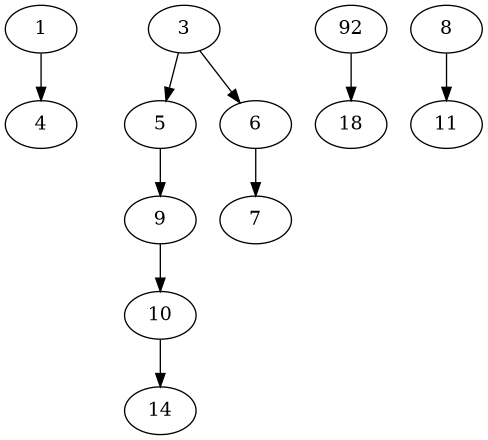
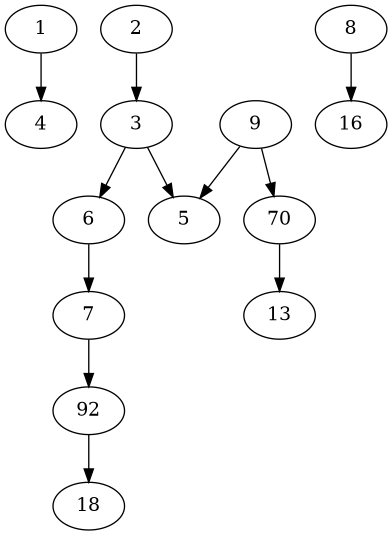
node "2": added
node "11": label "11" -> "16"
edge "5" -> "9": reversed
node "10": label "10" -> "70"
edge "7" -> "92": added
node "14": label "14" -> "13"
